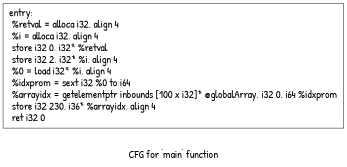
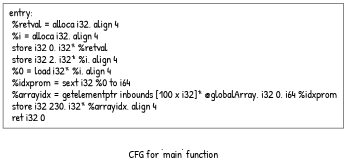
node "entry:": text "store i32 230, i36* %arrayidx, align 4" -> "store i32 230, i32* %arrayidx, align 4"
